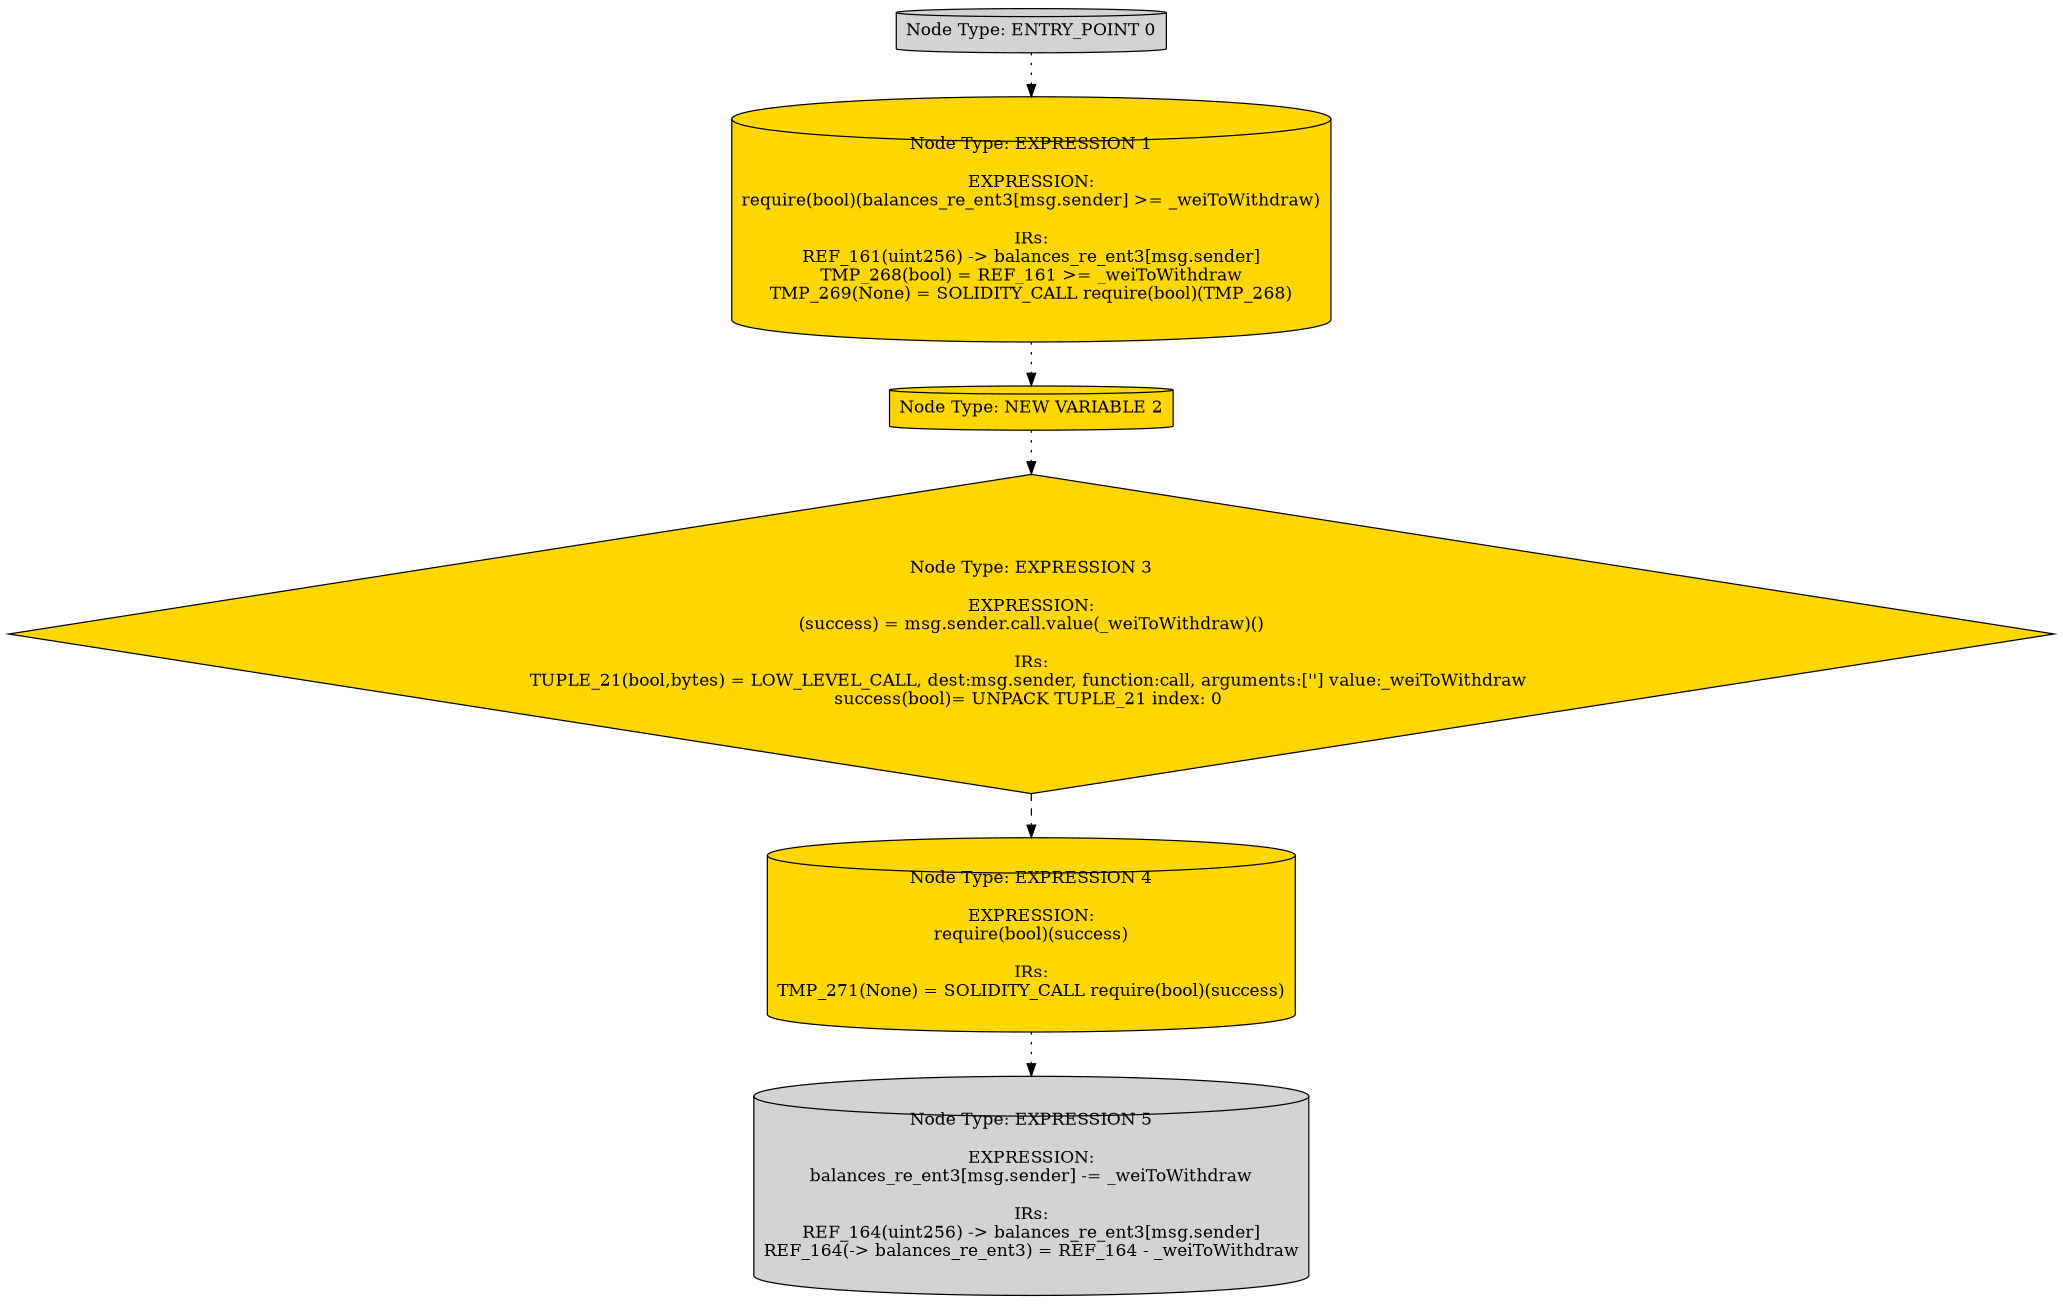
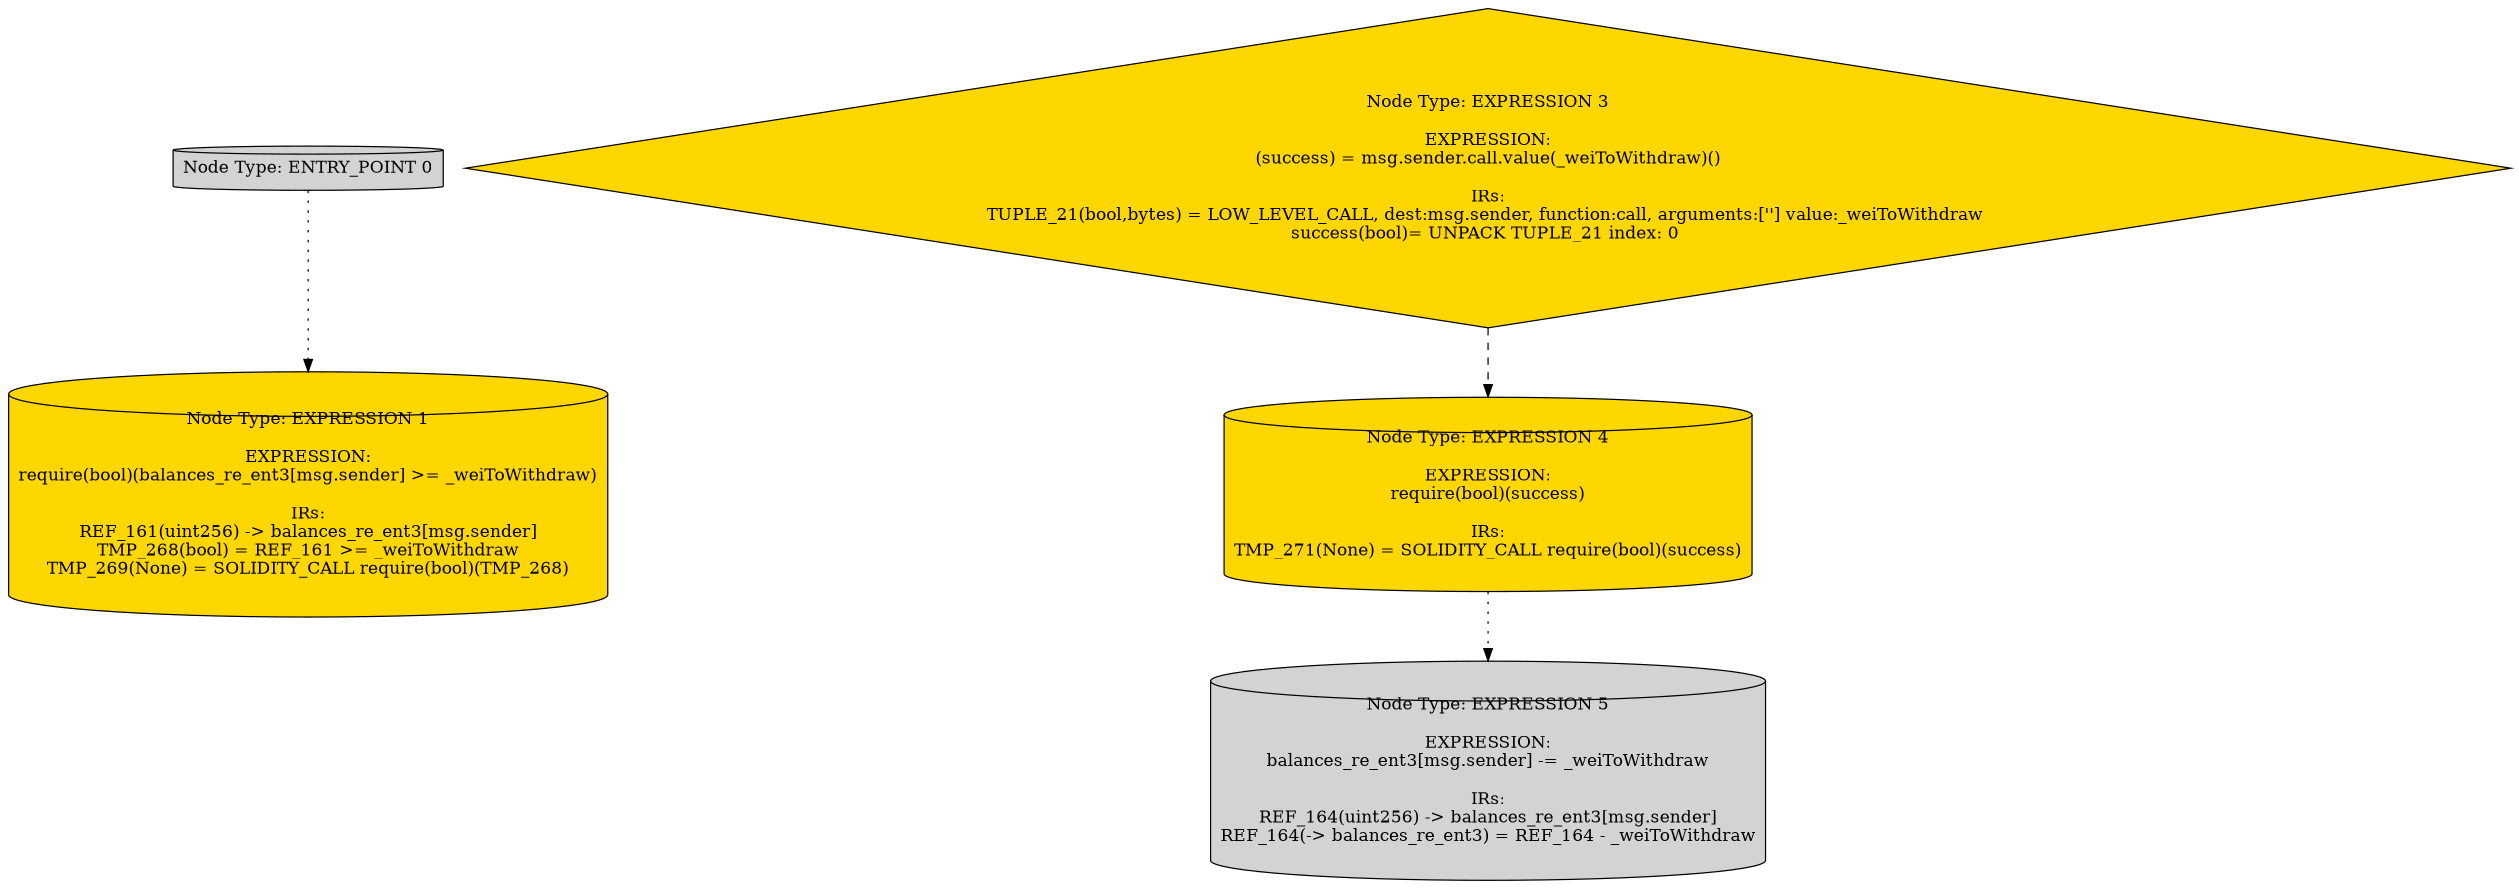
node "Node Type: NEW VARIABLE 2": removed
